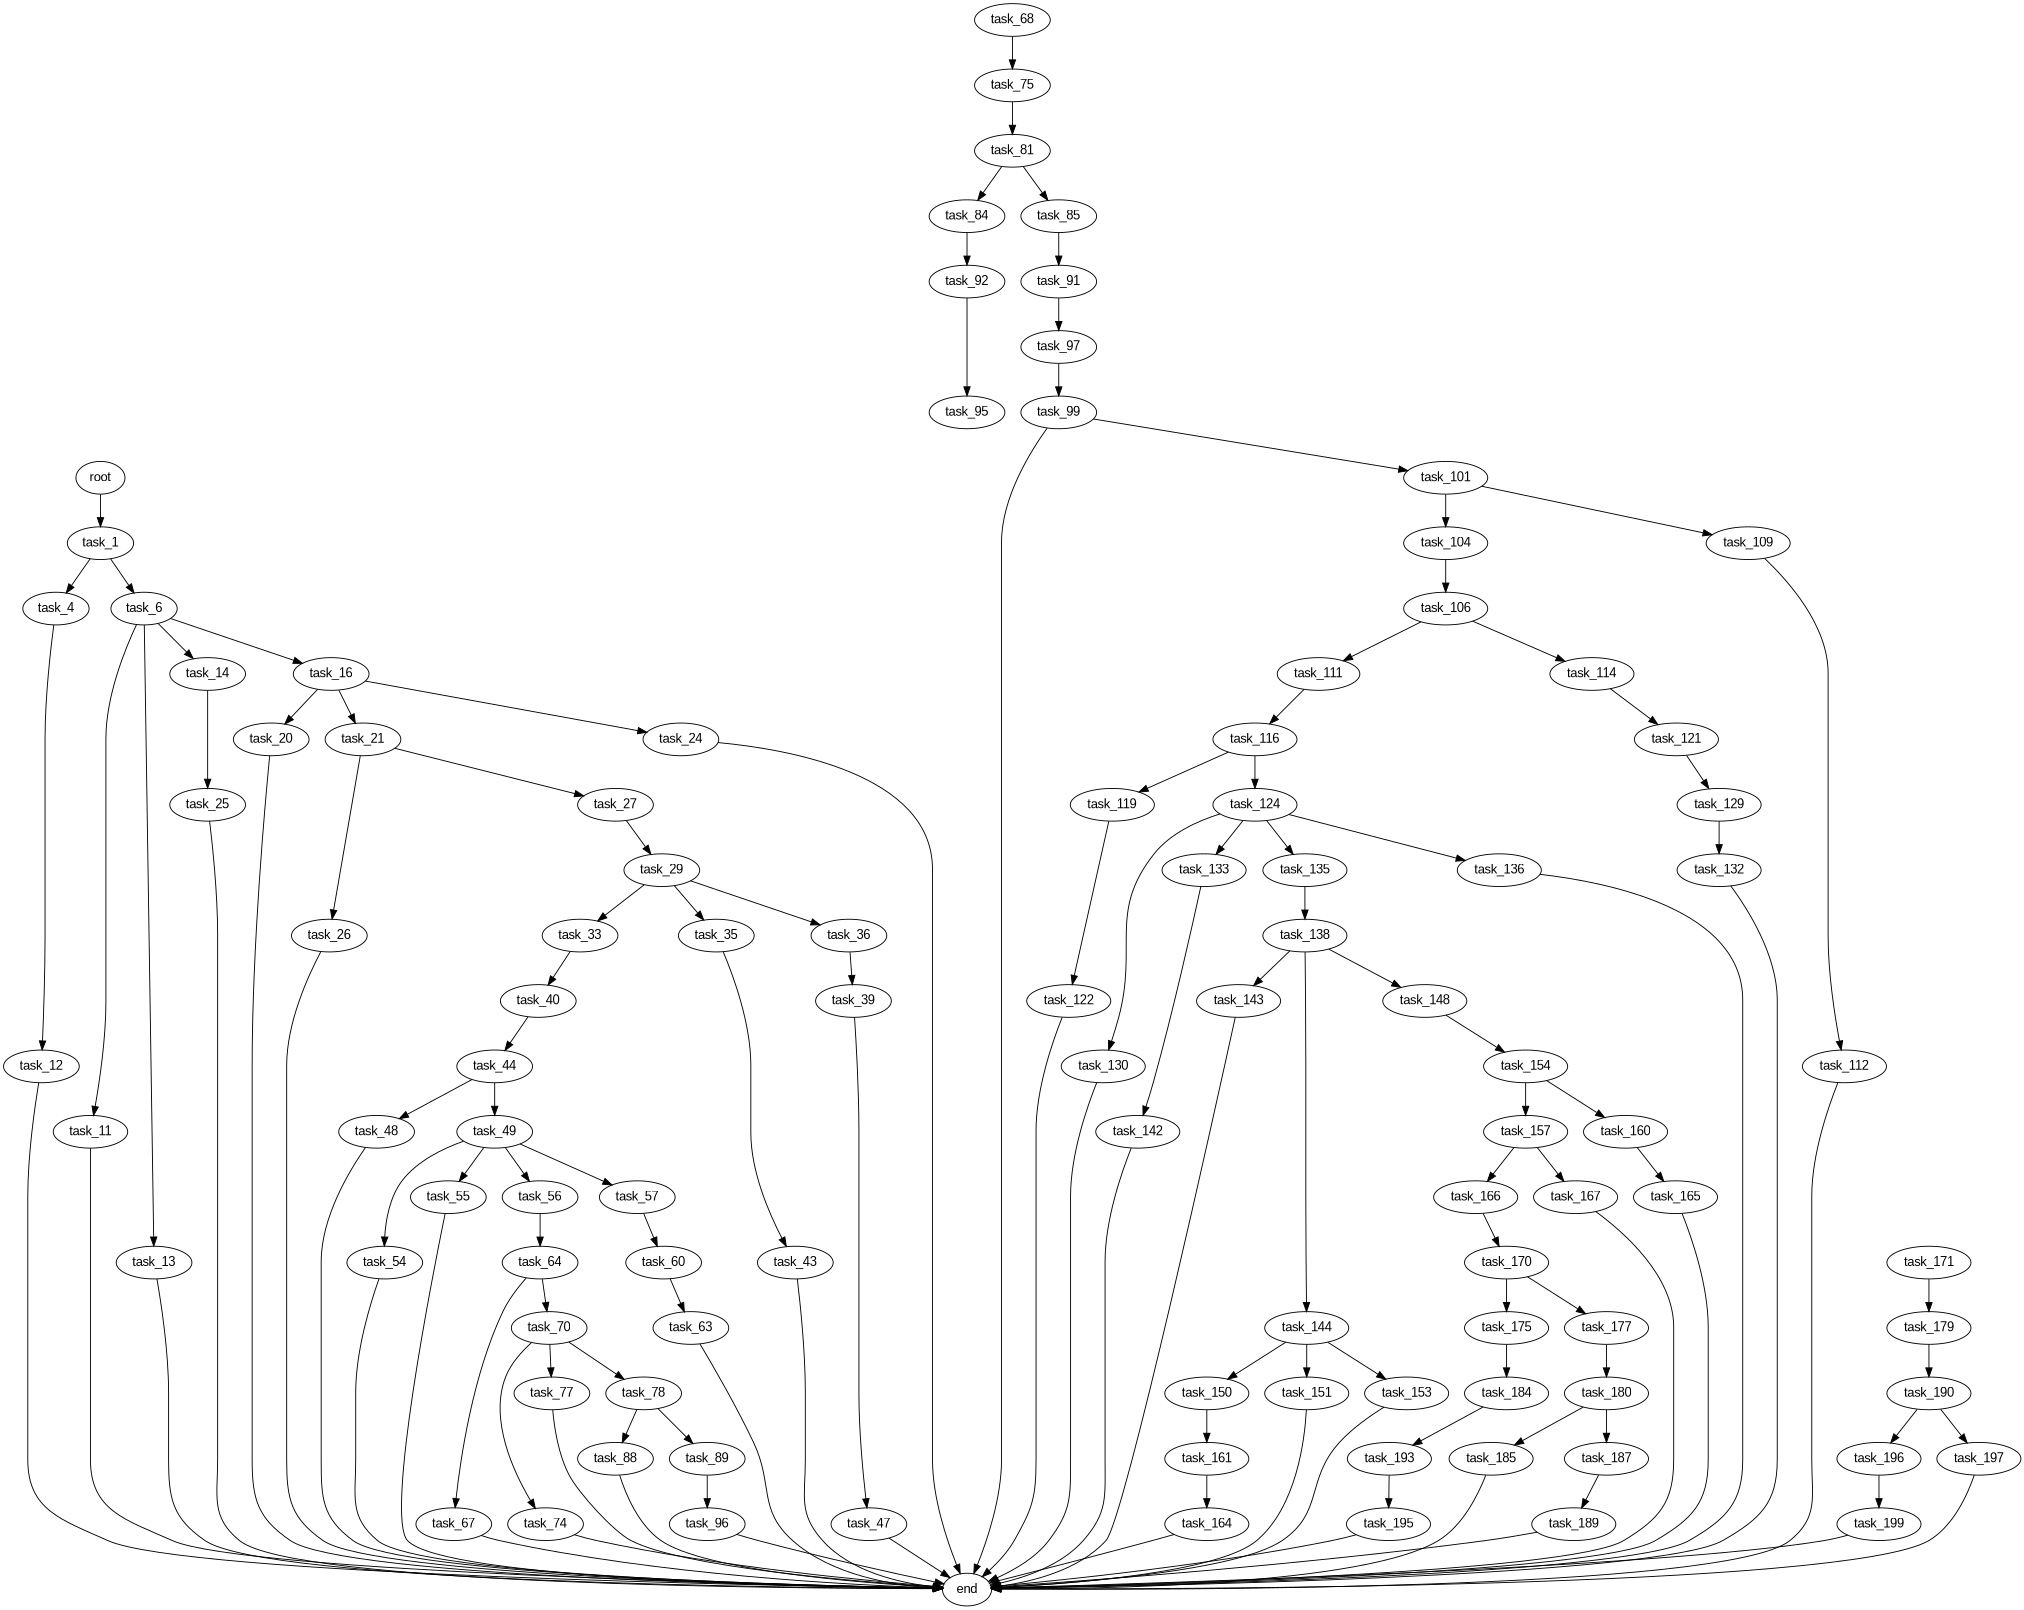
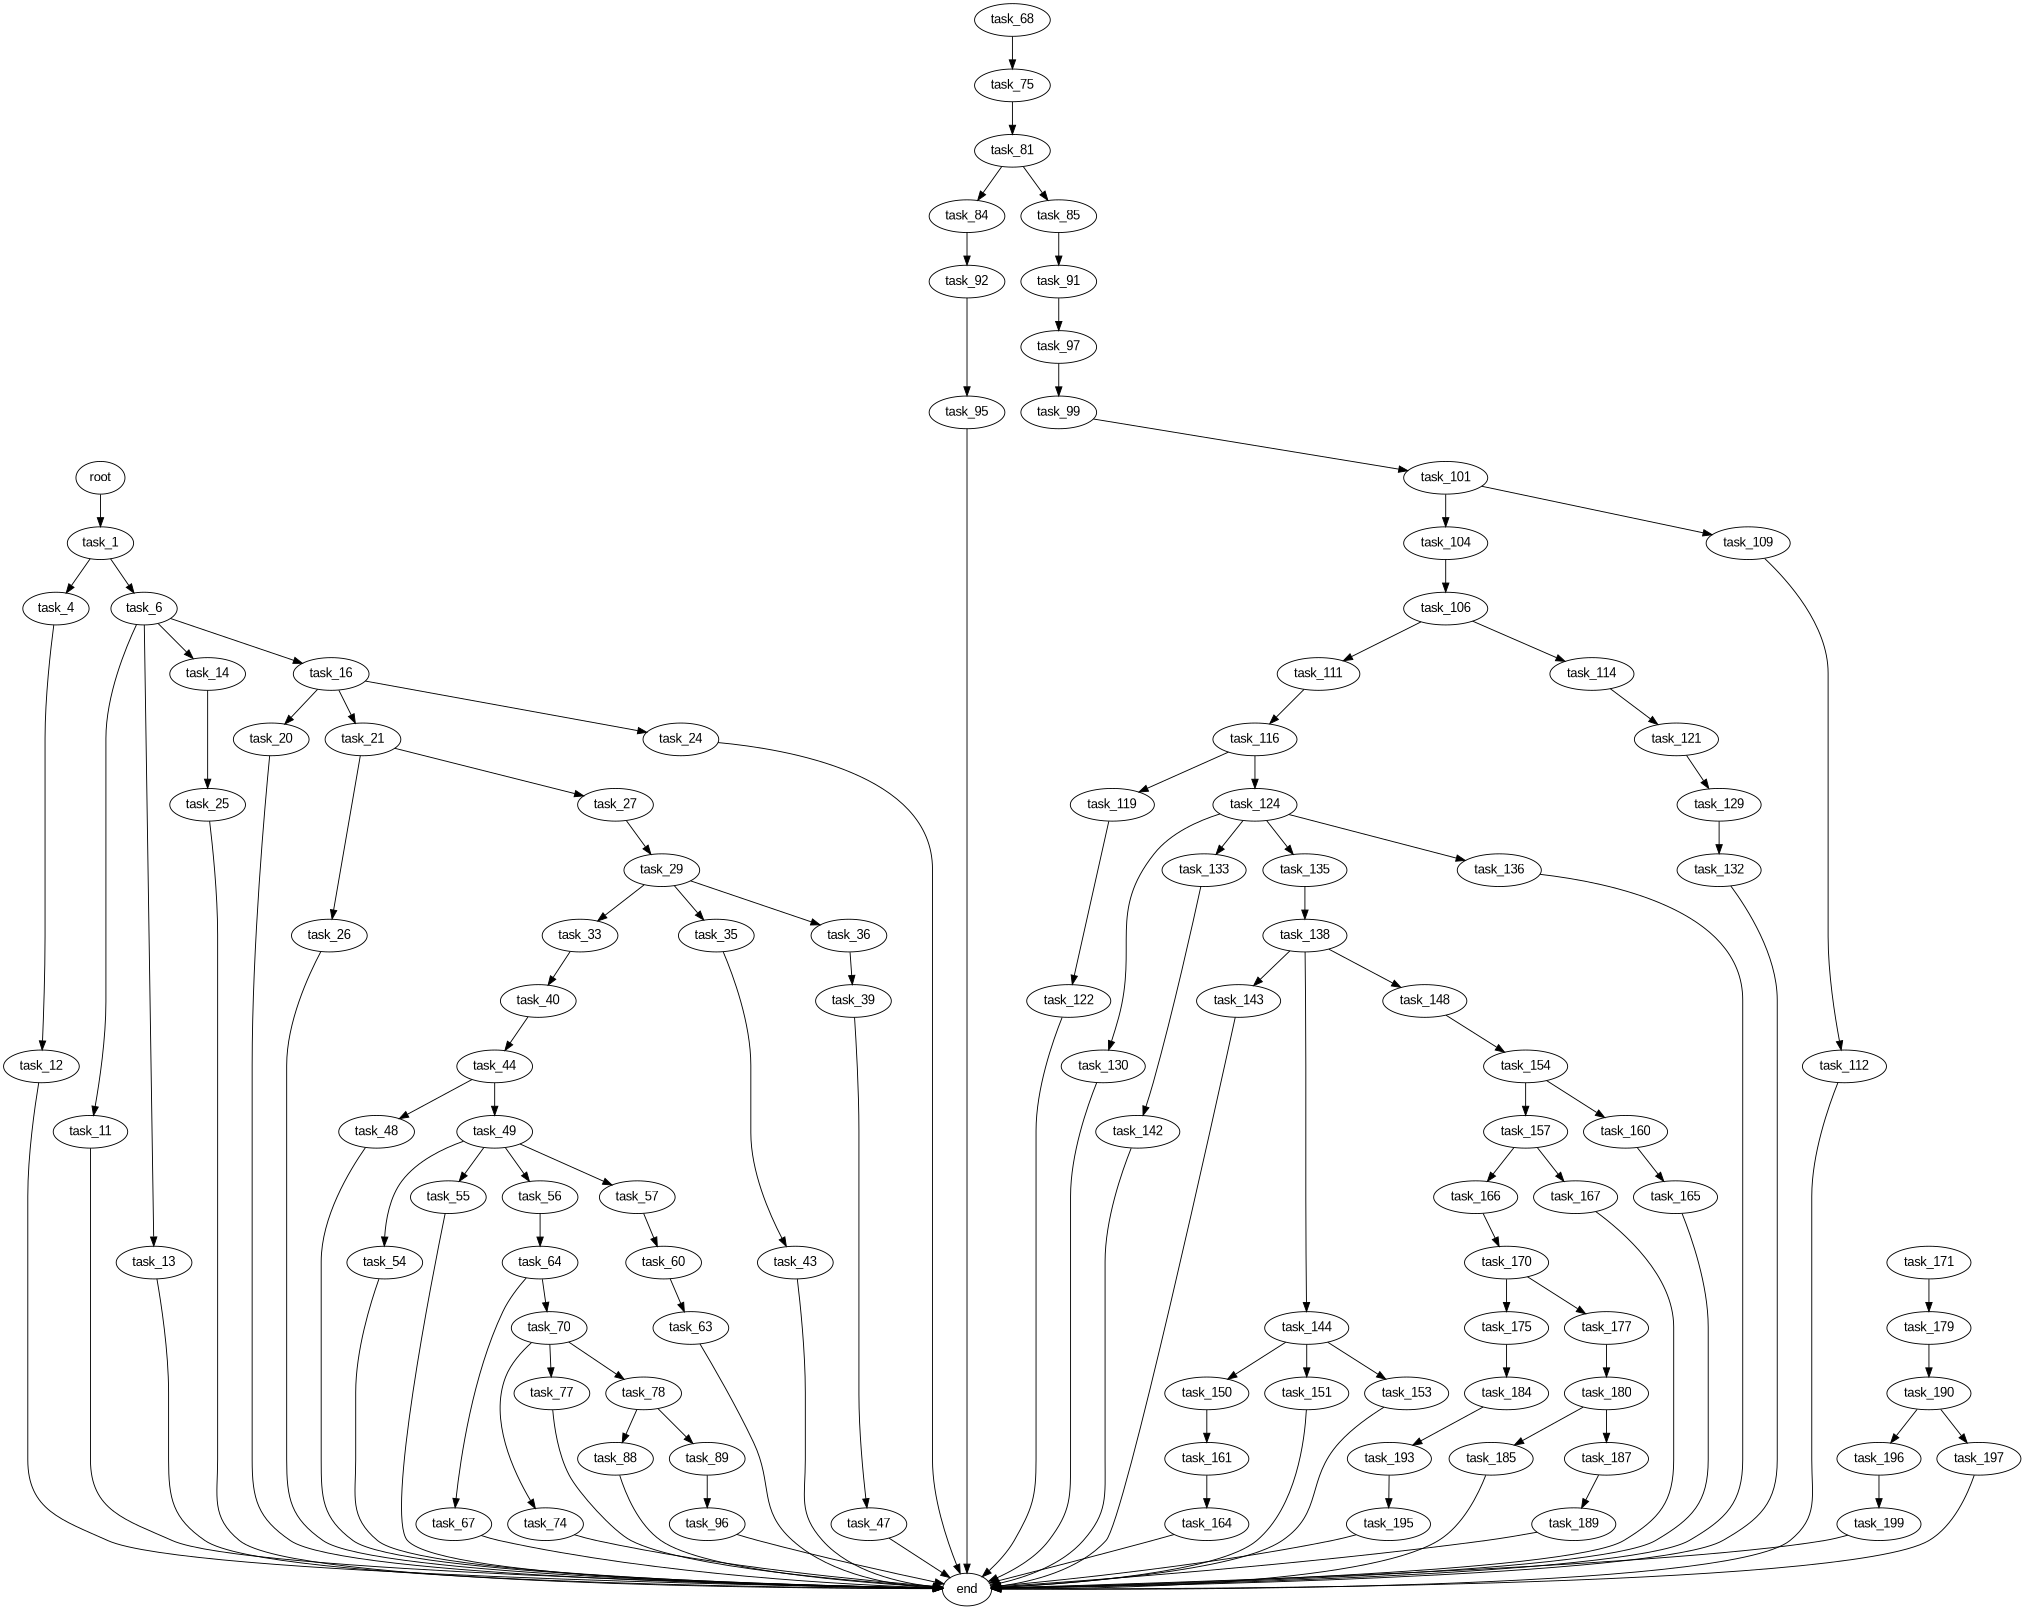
edge "task_99" -> "end": now "task_95" -> "end"
